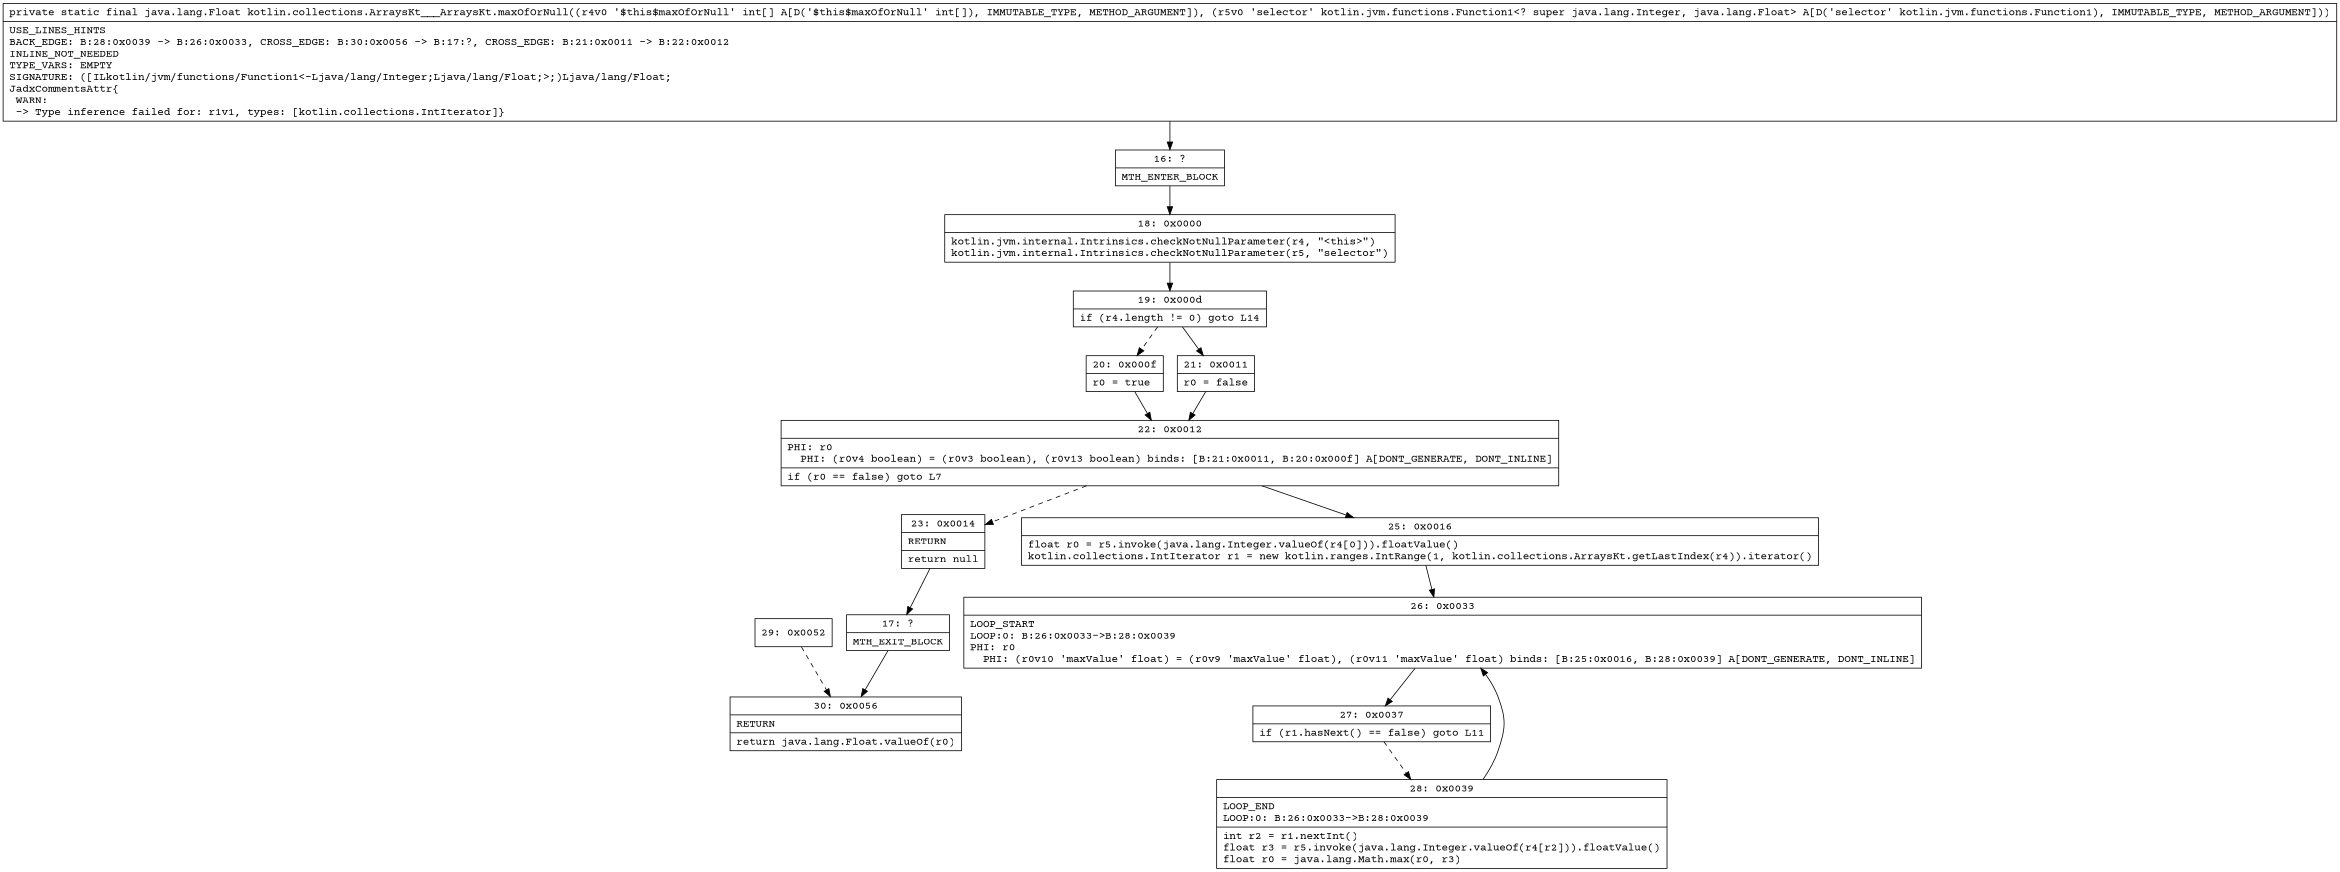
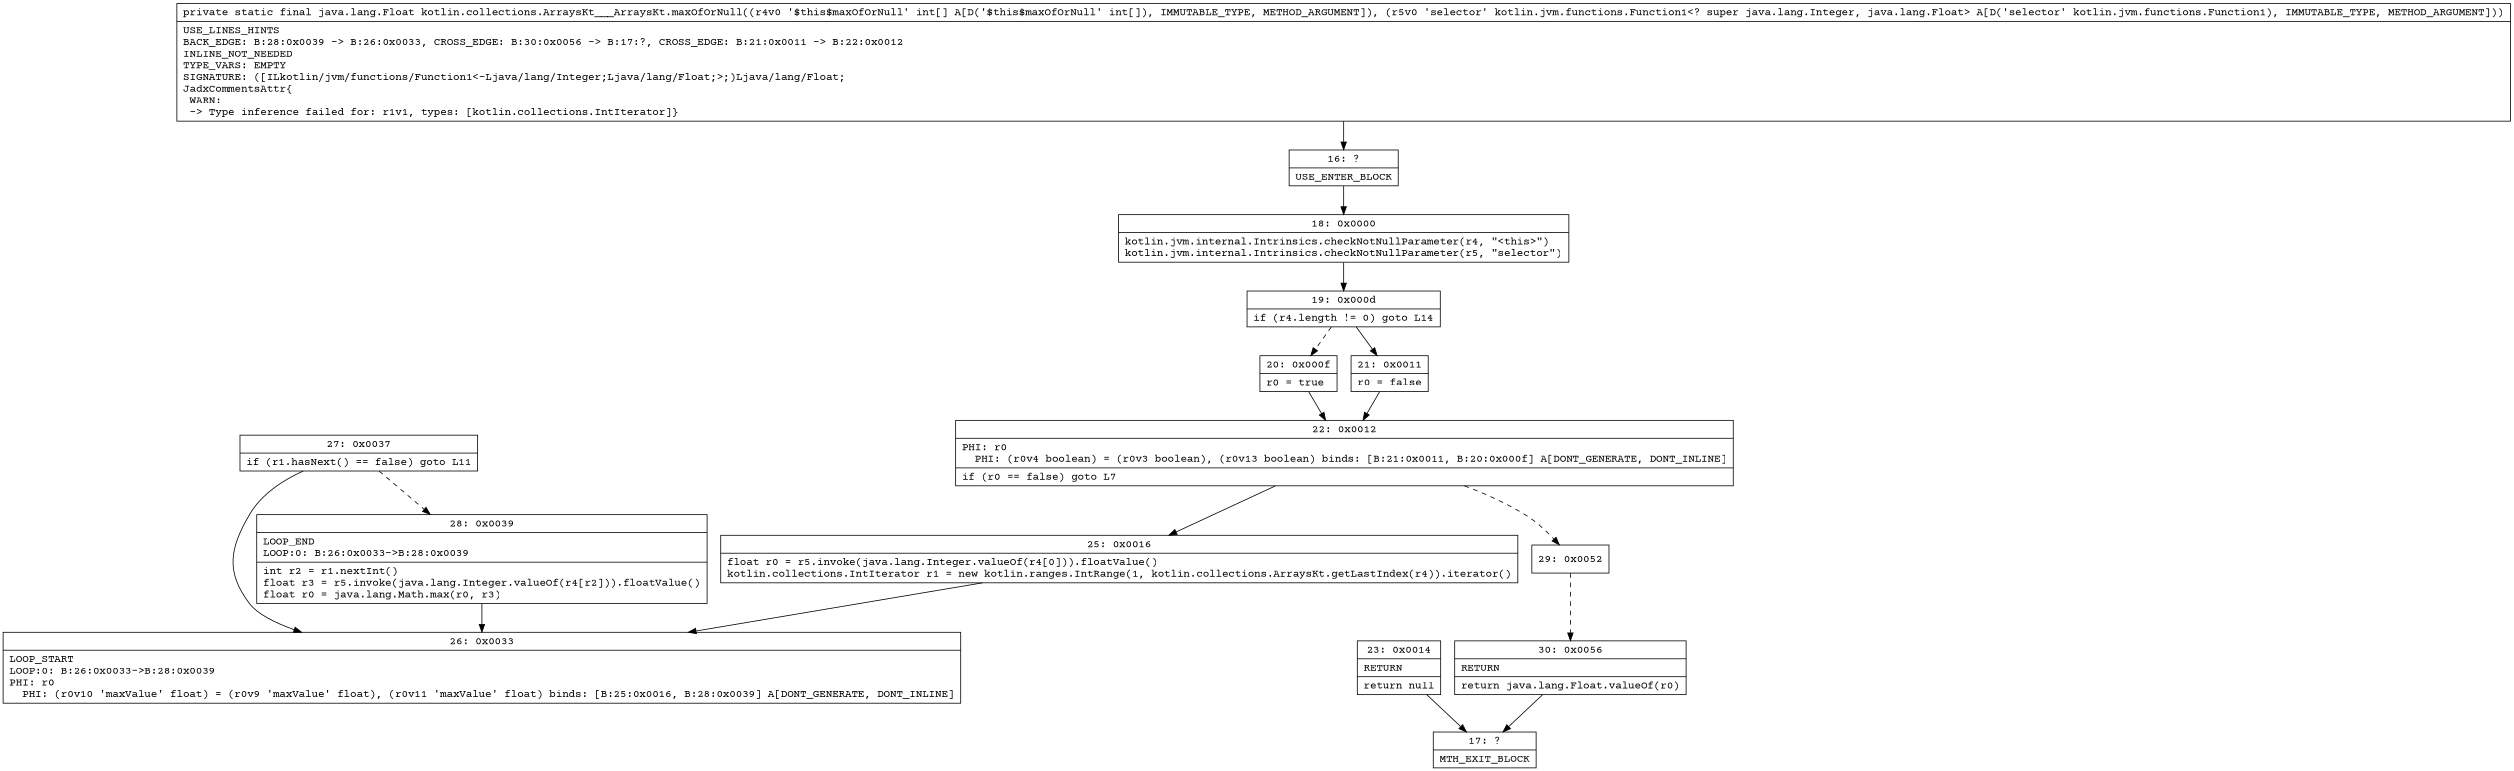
node "16: ?": text "MTH_ENTER_BLOCK" -> "USE_ENTER_BLOCK"
edge "22: 0x0012" -> "23: 0x0014": now "22: 0x0012" -> "29: 0x0052"
edge "17: ?" -> "30: 0x0056": reversed
edge "26: 0x0033" -> "27: 0x0037": reversed
